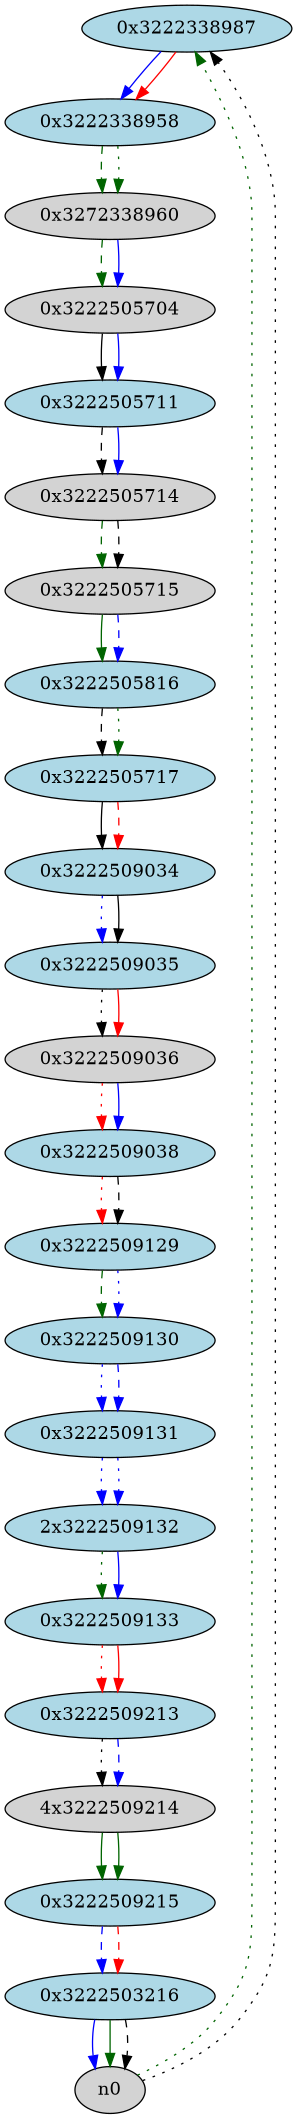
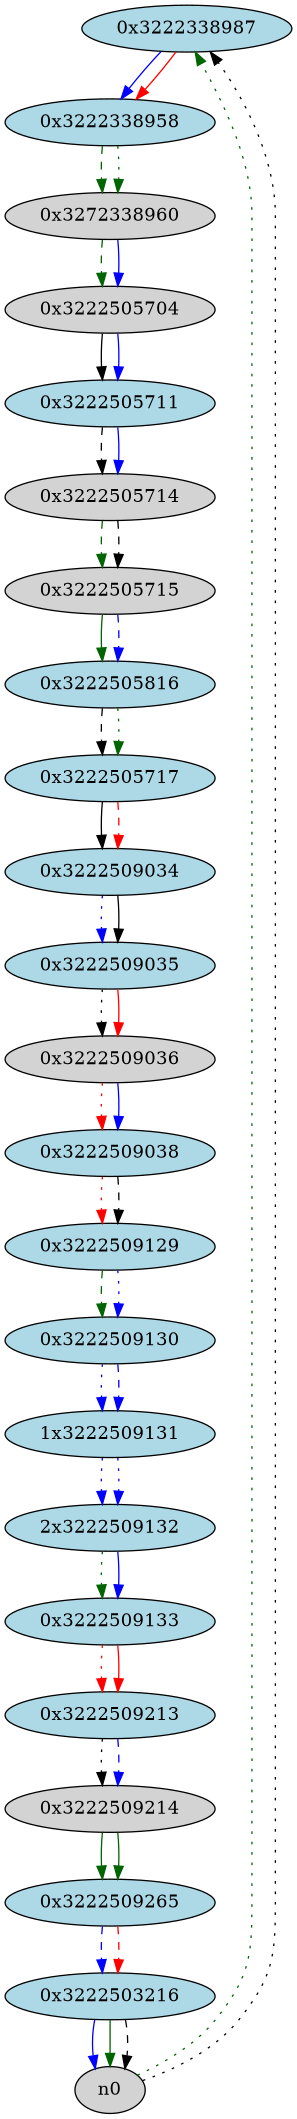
node "0x3222509131": label "0x3222509131" -> "1x3222509131"
node "4x3222509214": label "4x3222509214" -> "0x3222509214"
node "0x3222509215": label "0x3222509215" -> "0x3222509265"
